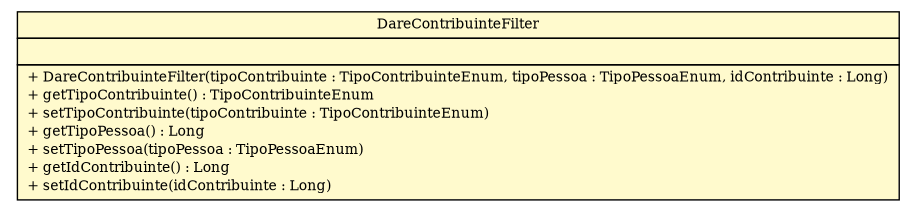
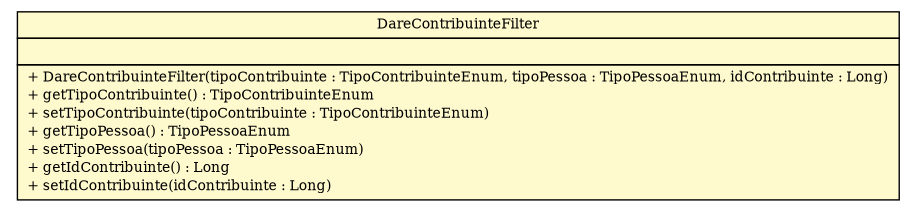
node "DareContribuinteFilter": text "+ getTipoPessoa() : Long" -> "+ getTipoPessoa() : TipoPessoaEnum"
